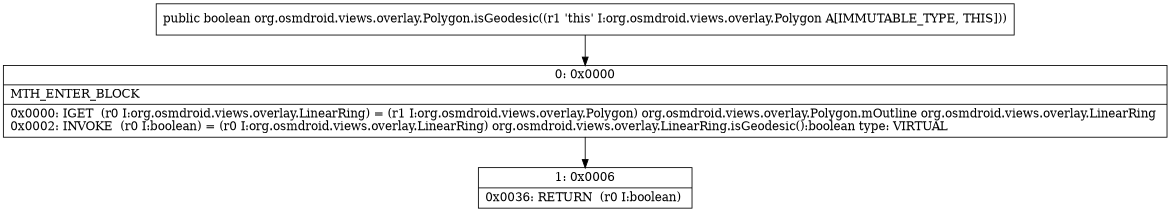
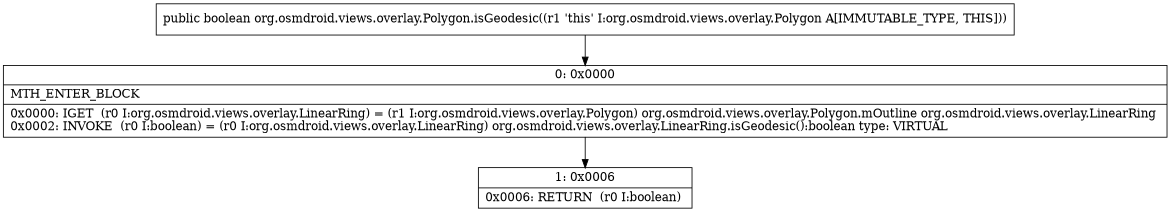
node "1: 0x0006": text "0x0036: RETURN  (r0 I:boolean)" -> "0x0006: RETURN  (r0 I:boolean)"
